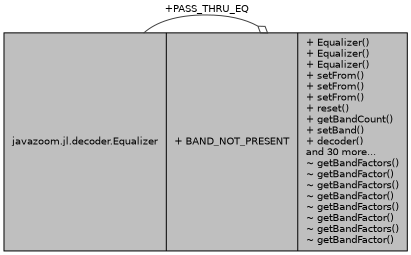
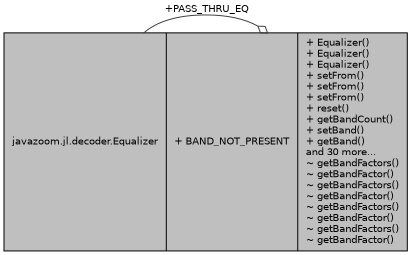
node "javazoom.jl.decoder.Equalizer": text "+ decoder()" -> "+ getBand()"
